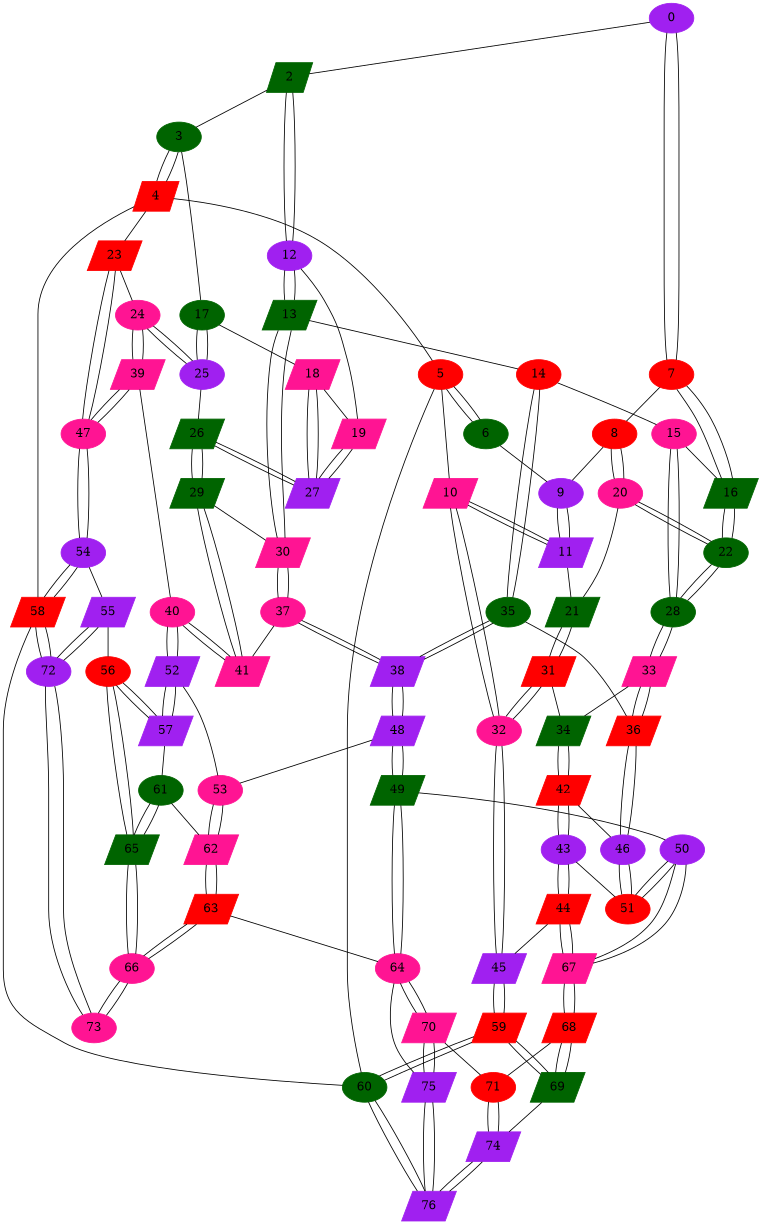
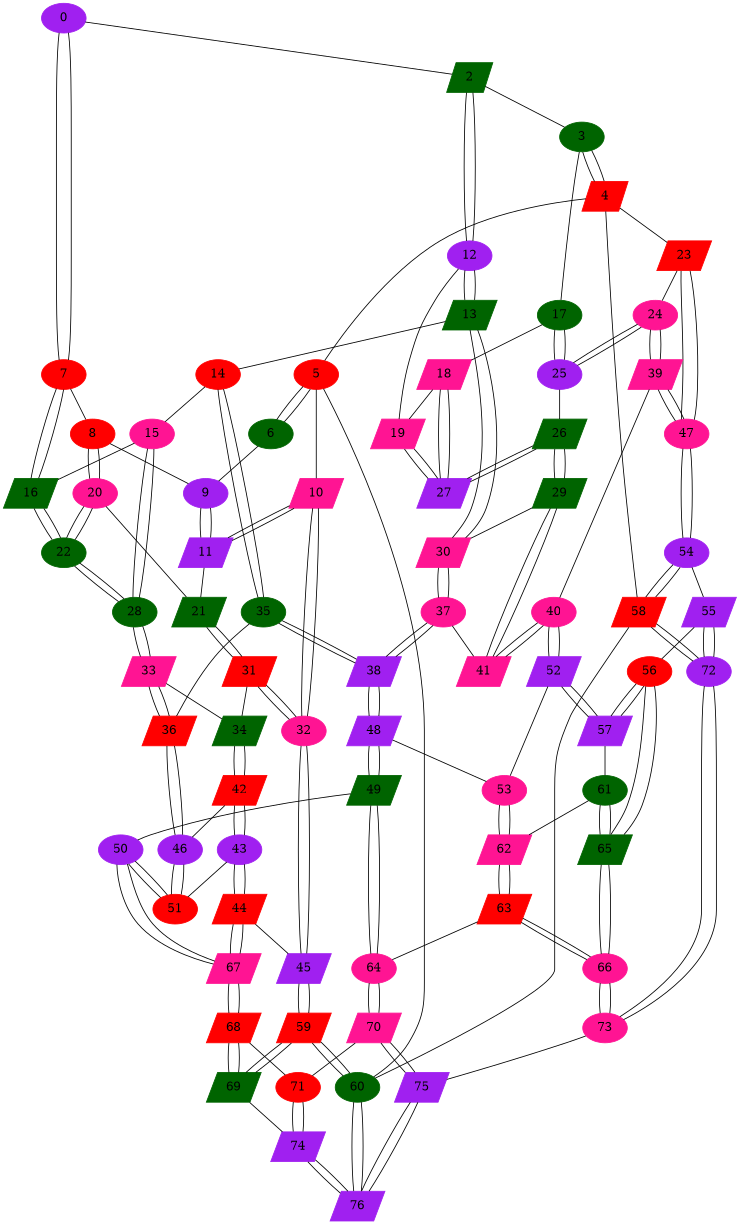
edge "64" -- "75": now "73" -- "75"
